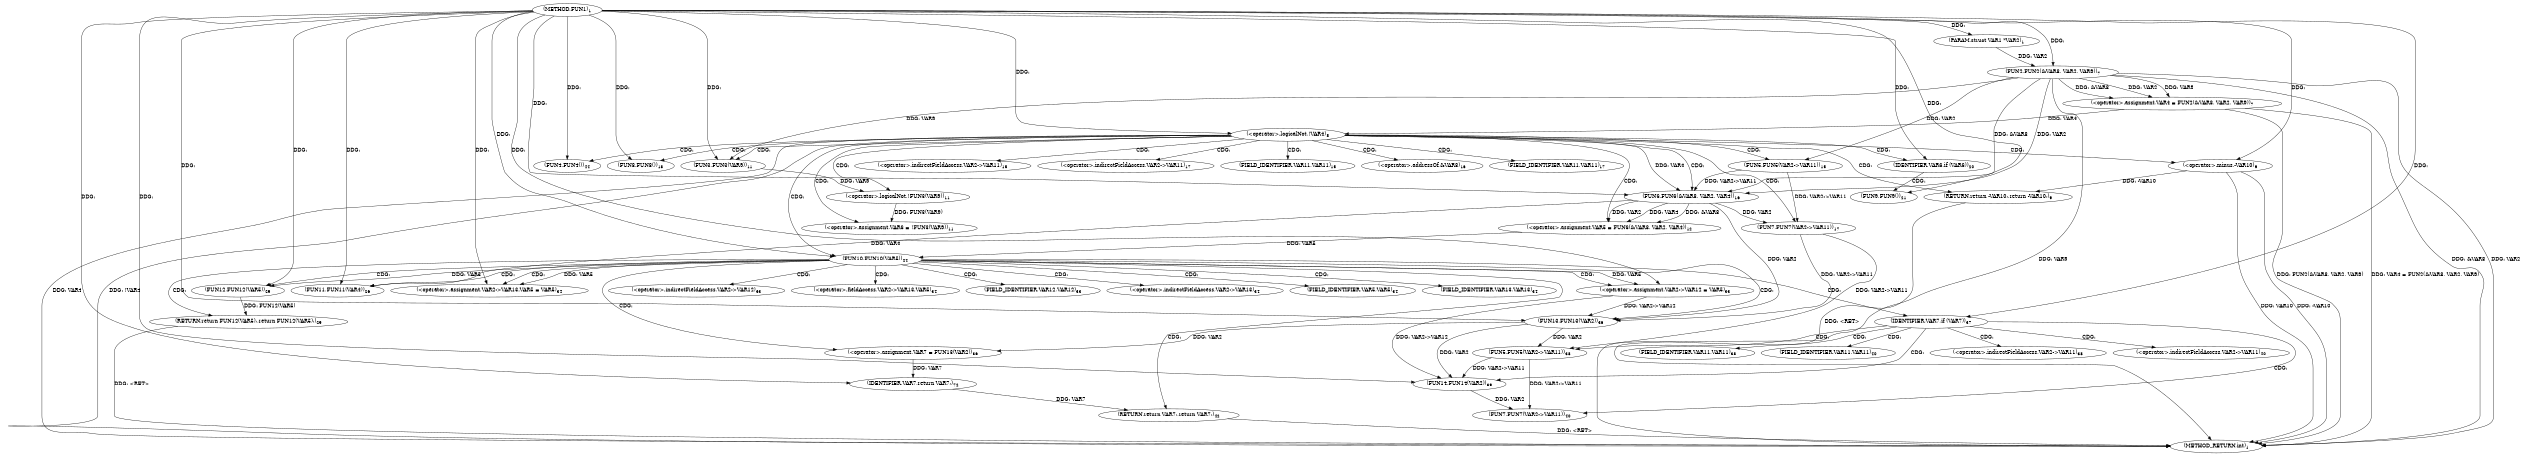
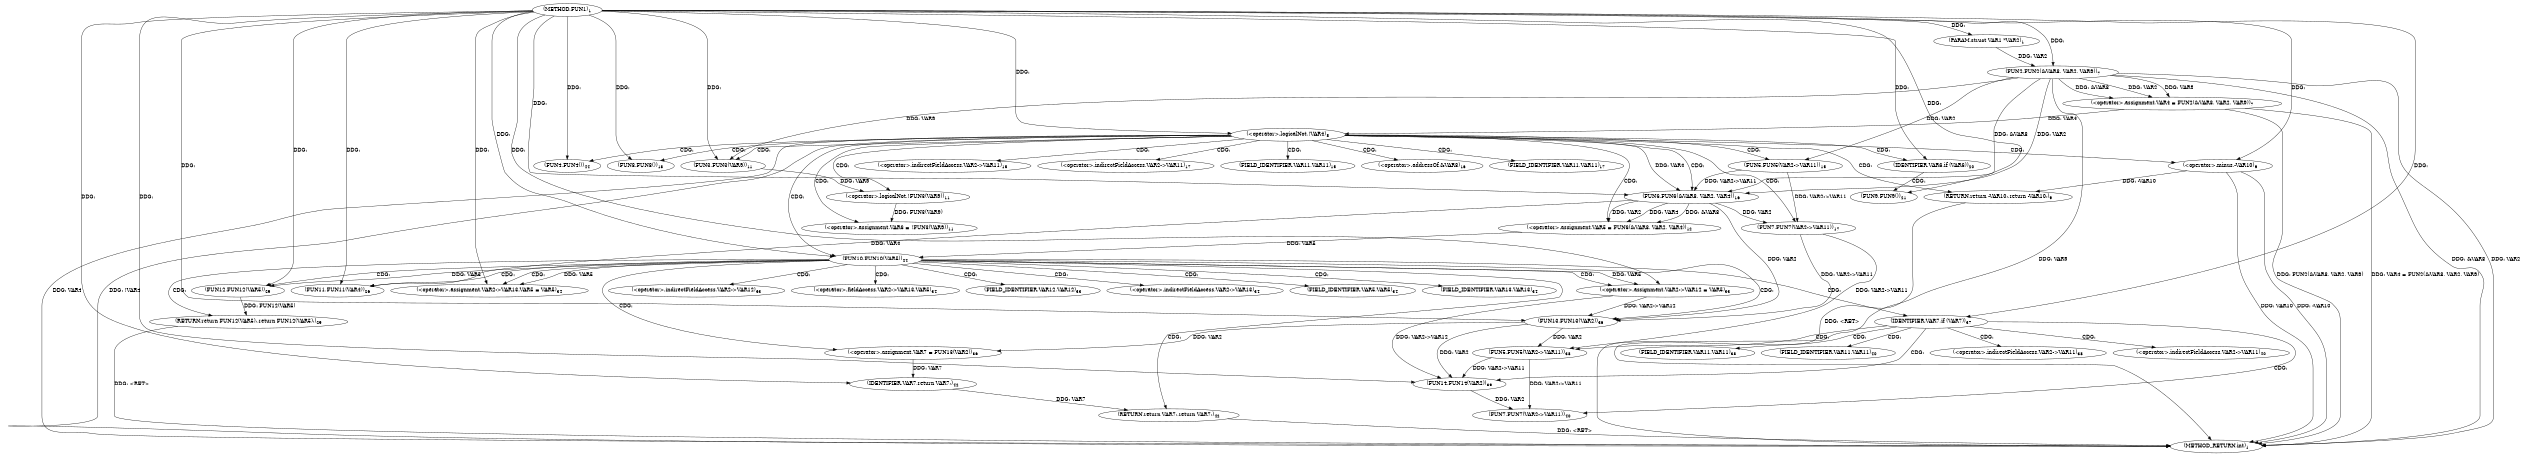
node "(IDENTIFIER,VAR7,return VAR7;)": text "72" -> "42"
